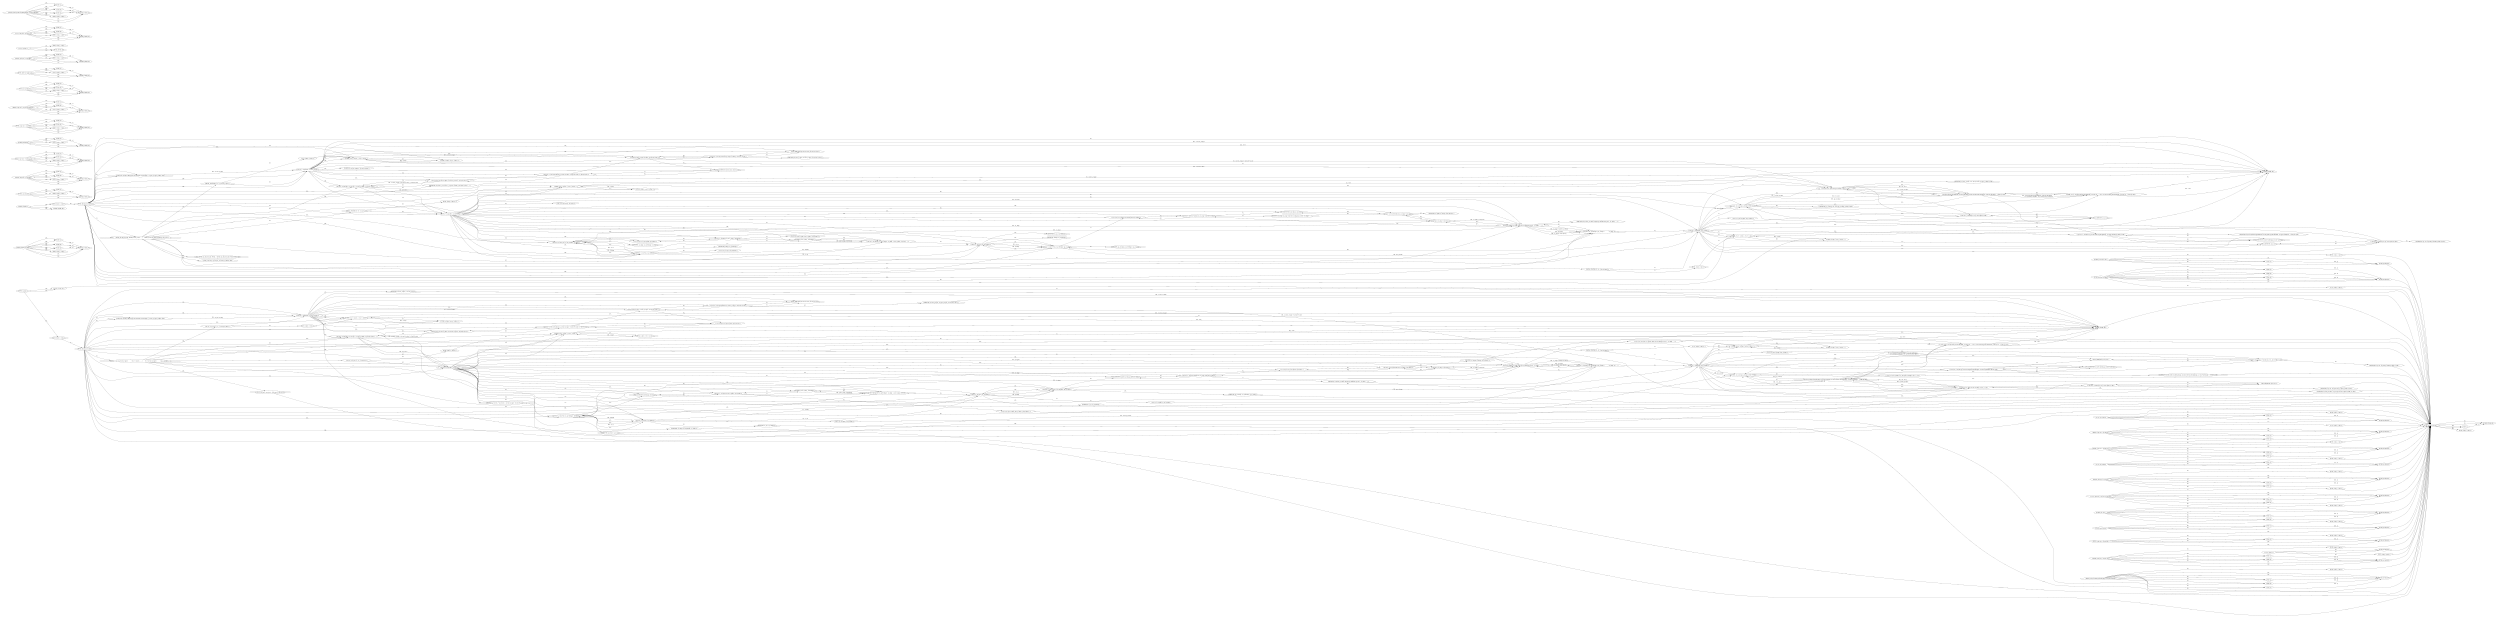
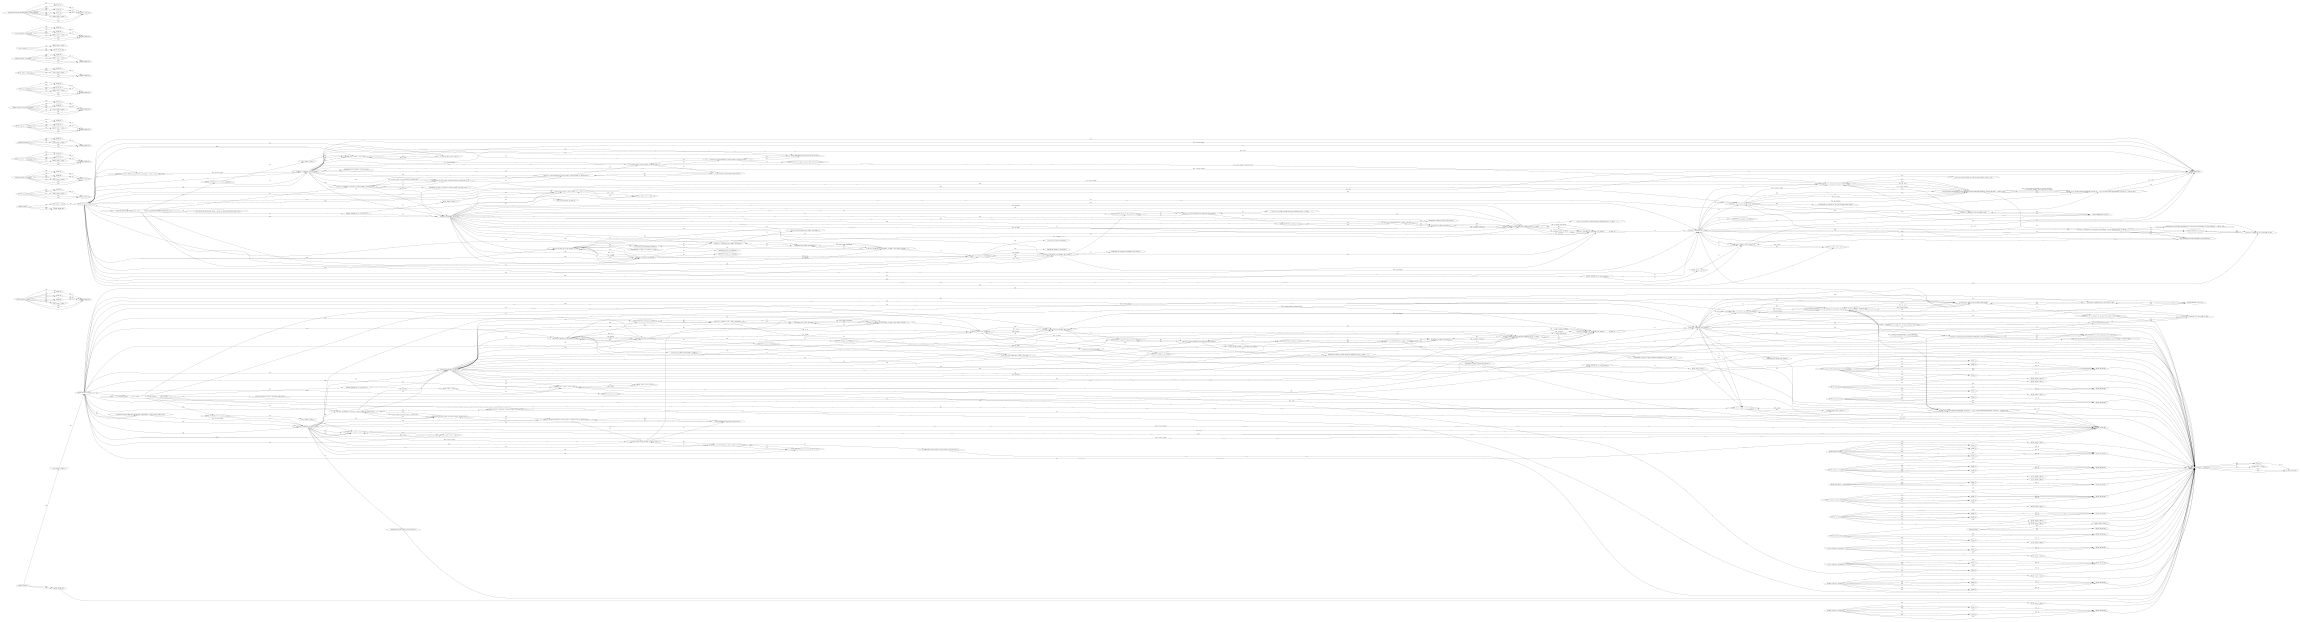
node "<(IDENTIFIER,std,std::move(gpu_skimage))<SUB>19</SUB>>": removed
node "<(LOCAL,GrContext* grcontext: GrContext*)<SUB>8</SUB>>": removed
node "<(IDENTIFIER,std,std::move(gpu_skimage))<SUB>17</SUB>>": removed
node "<(IDENTIFIER,std,std::move(context_wrapper))<SUB>17</SUB>>": removed
